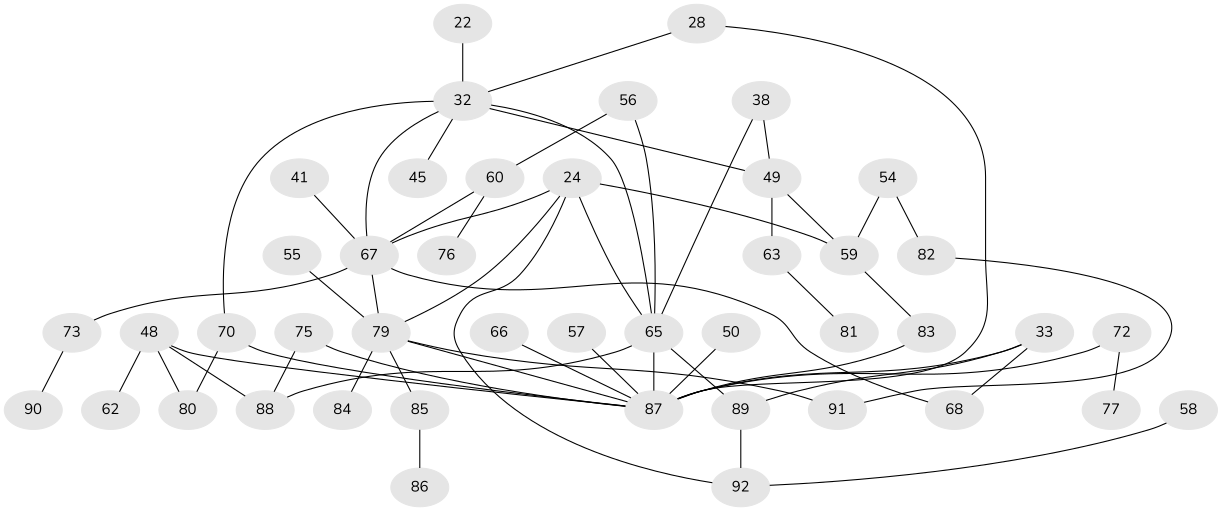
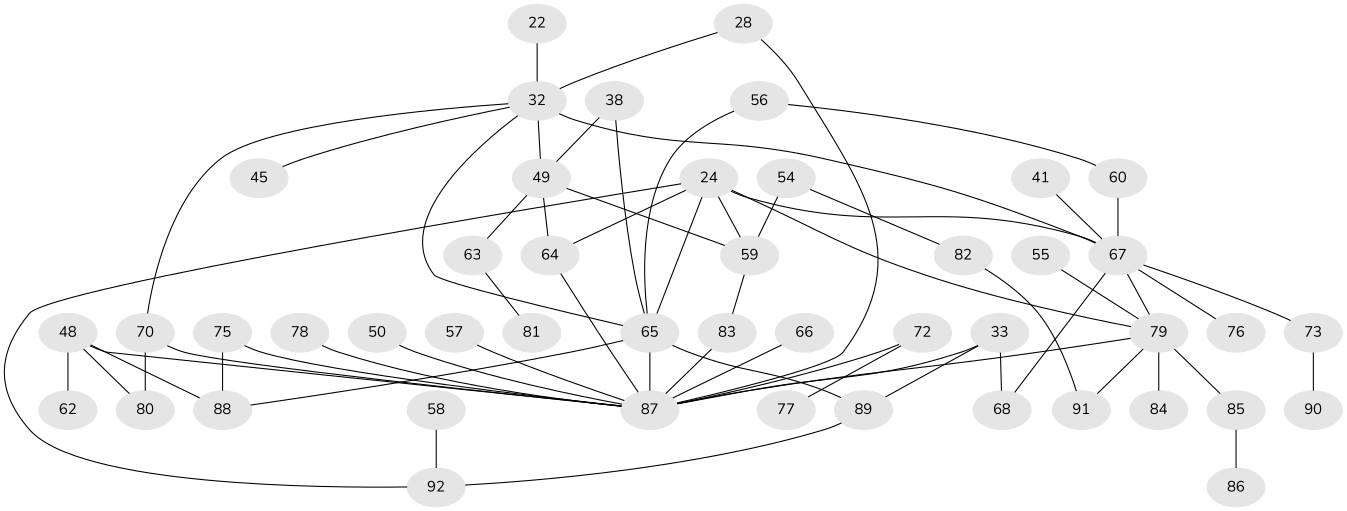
edge "60" -- "76": now "67" -- "76"
node "64": added
node "78": added
